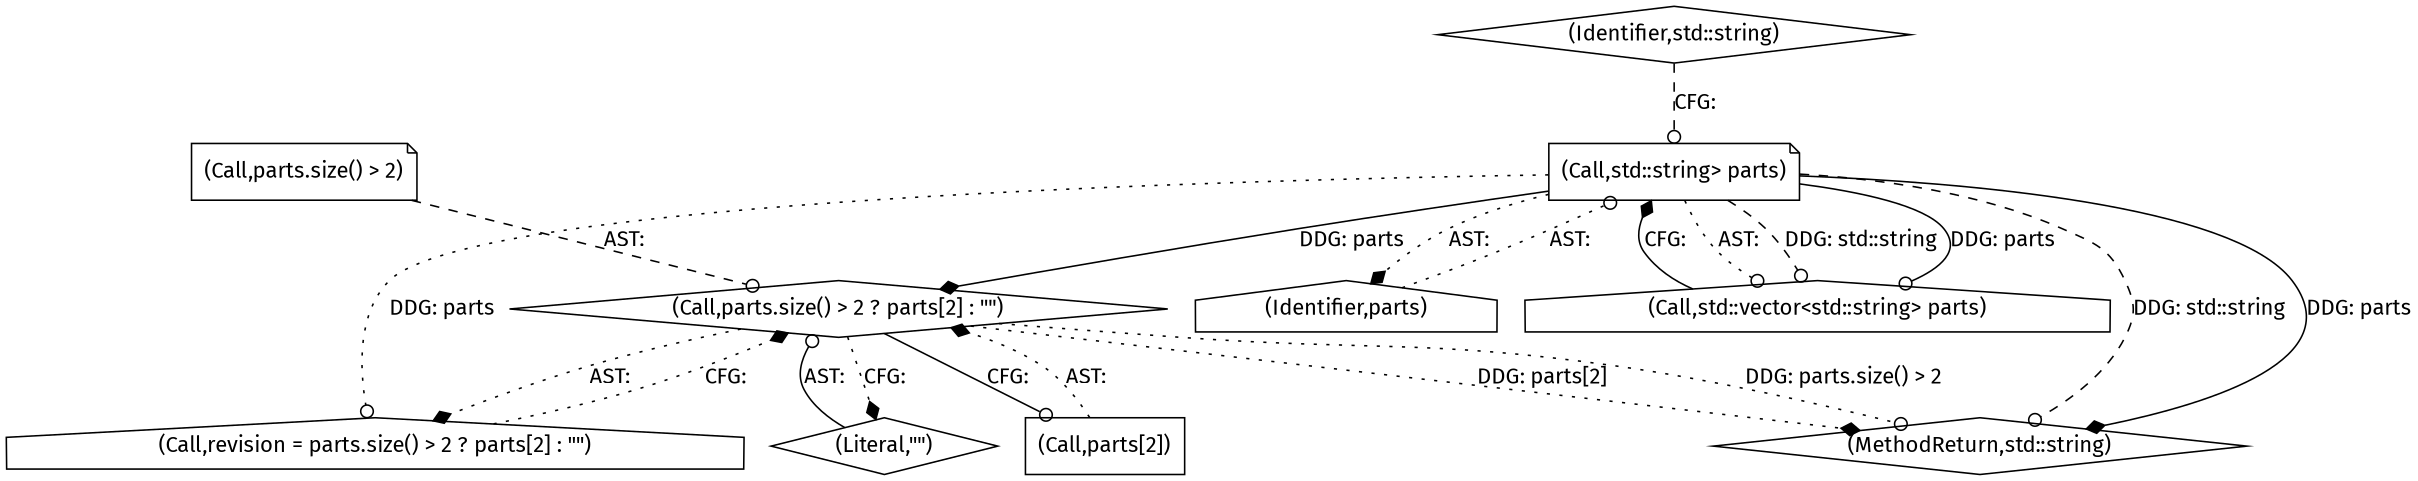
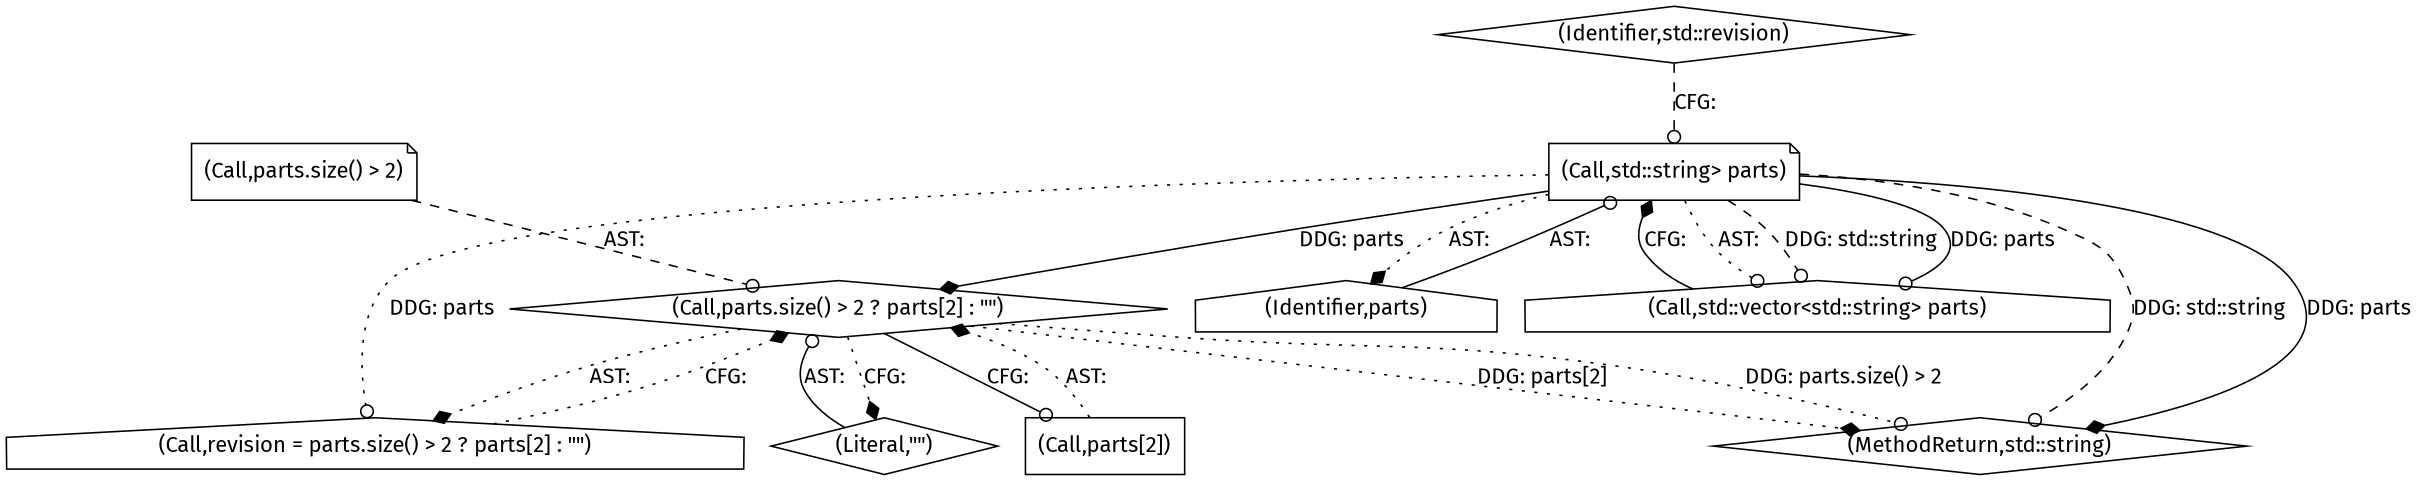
node "(Identifier,std::string)": label "(Identifier,std::string)" -> "(Identifier,std::revision)"
edge "(Identifier,parts)" -> "(Call,std::string> parts)": style dotted -> solid
